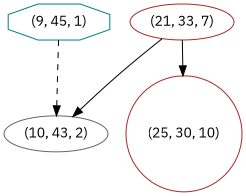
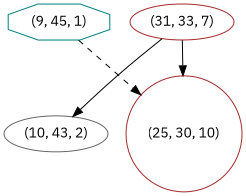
node "(21, 33, 7)": label "(21, 33, 7)" -> "(31, 33, 7)"
edge "(9, 45, 1)" -> "(10, 43, 2)": now "(9, 45, 1)" -> "(25, 30, 10)"
